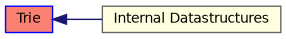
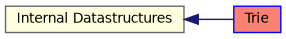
edge "Internal Datastructures" -> "Trie": reversed
